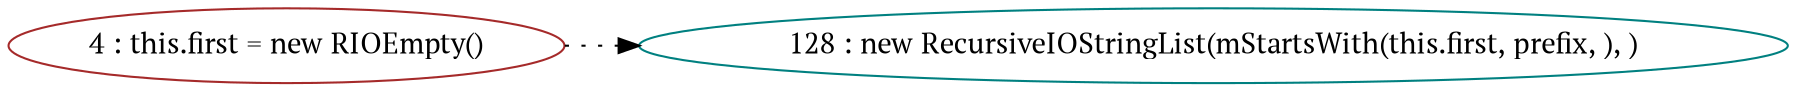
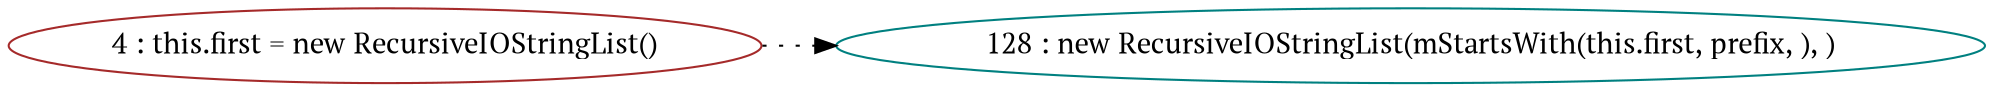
node "4 : this.first = new RIOEmpty()": label "4 : this.first = new RIOEmpty()" -> "4 : this.first = new RecursiveIOStringList()"
